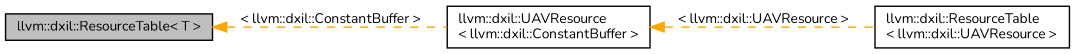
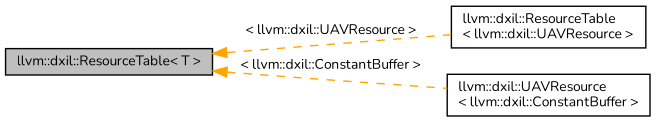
edge "llvm::dxil::ResourceTable < llvm::dxil::UAVResource >" -> "llvm::dxil::UAVResource < llvm::dxil::ConstantBuffer >": now "llvm::dxil::ResourceTable < llvm::dxil::UAVResource >" -> "llvm::dxil::ResourceTable< T >"
